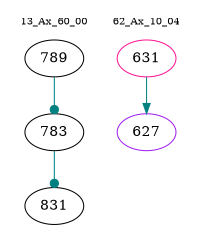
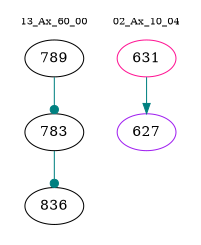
cluster "62_Ax_10_04": label "62_Ax_10_04" -> "02_Ax_10_04"
node "831": label "831" -> "836"
